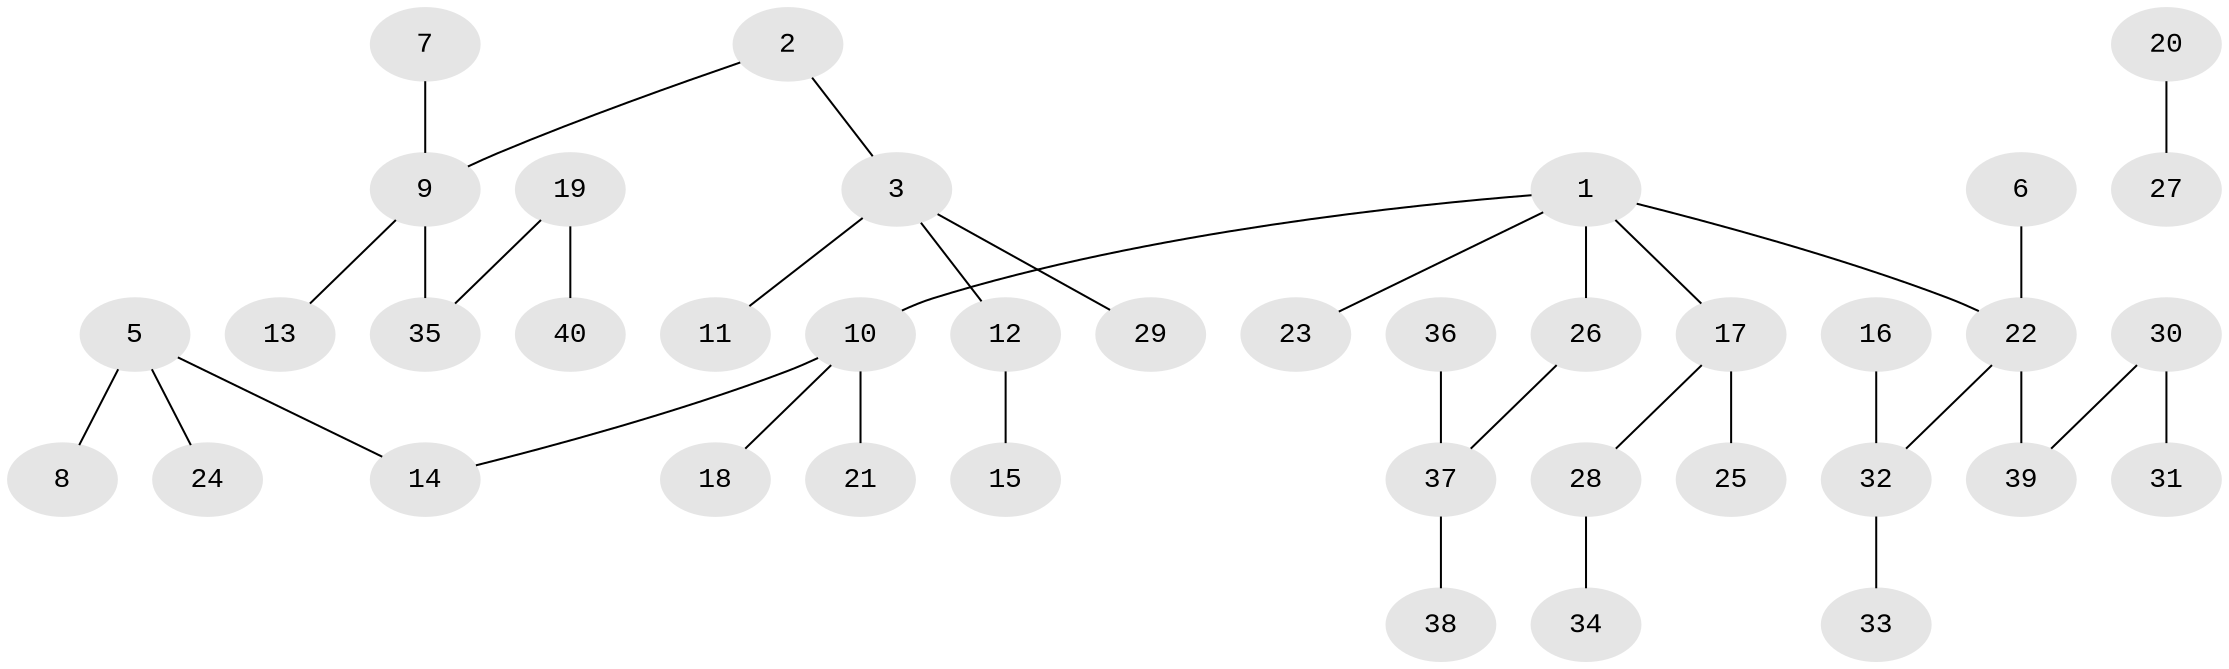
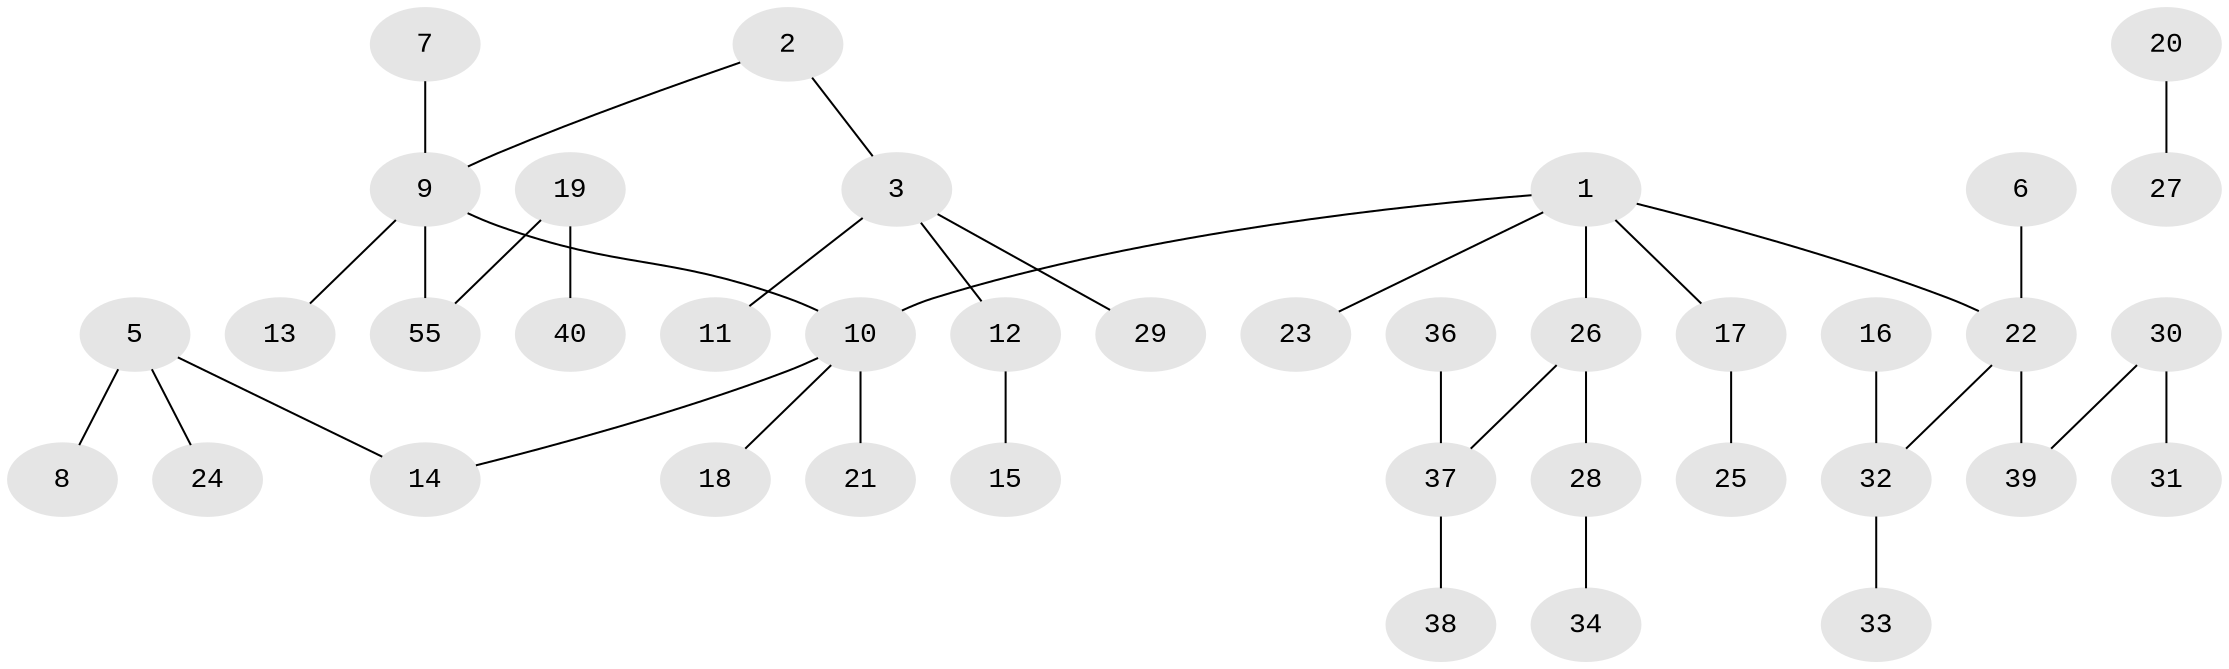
edge "9" -- "10": added
node "35": label "35" -> "55"
edge "17" -- "28": now "26" -- "28"
